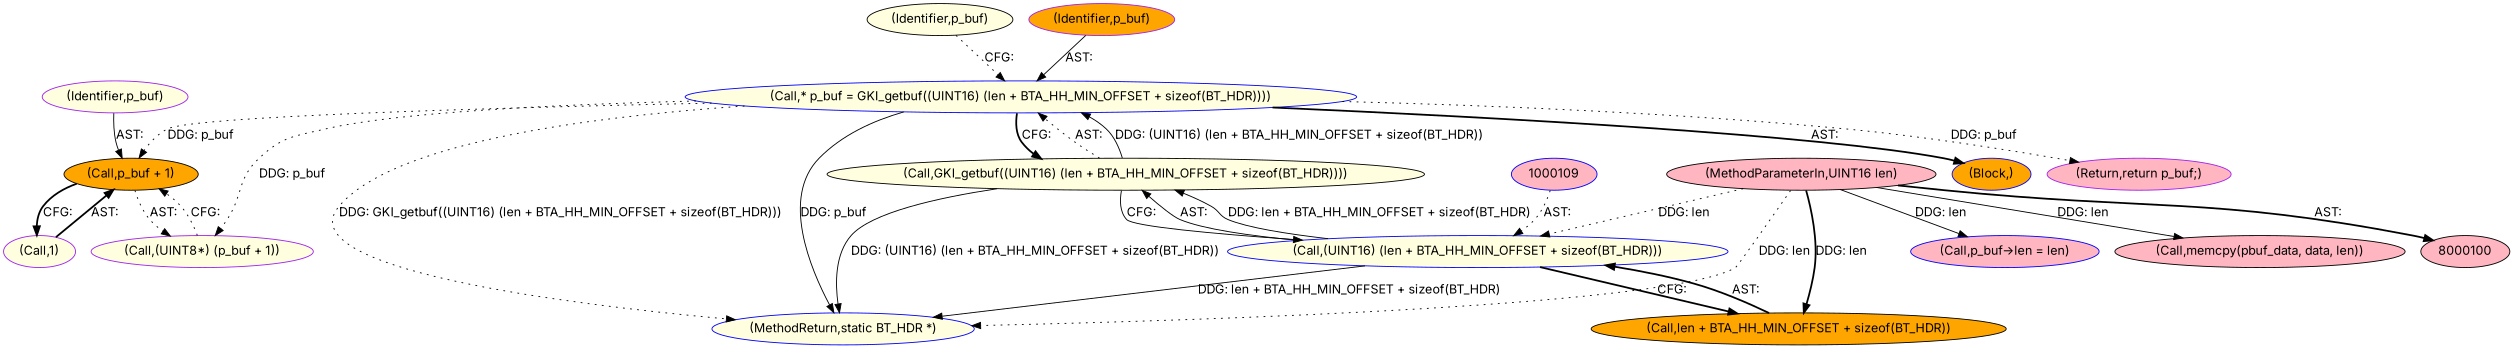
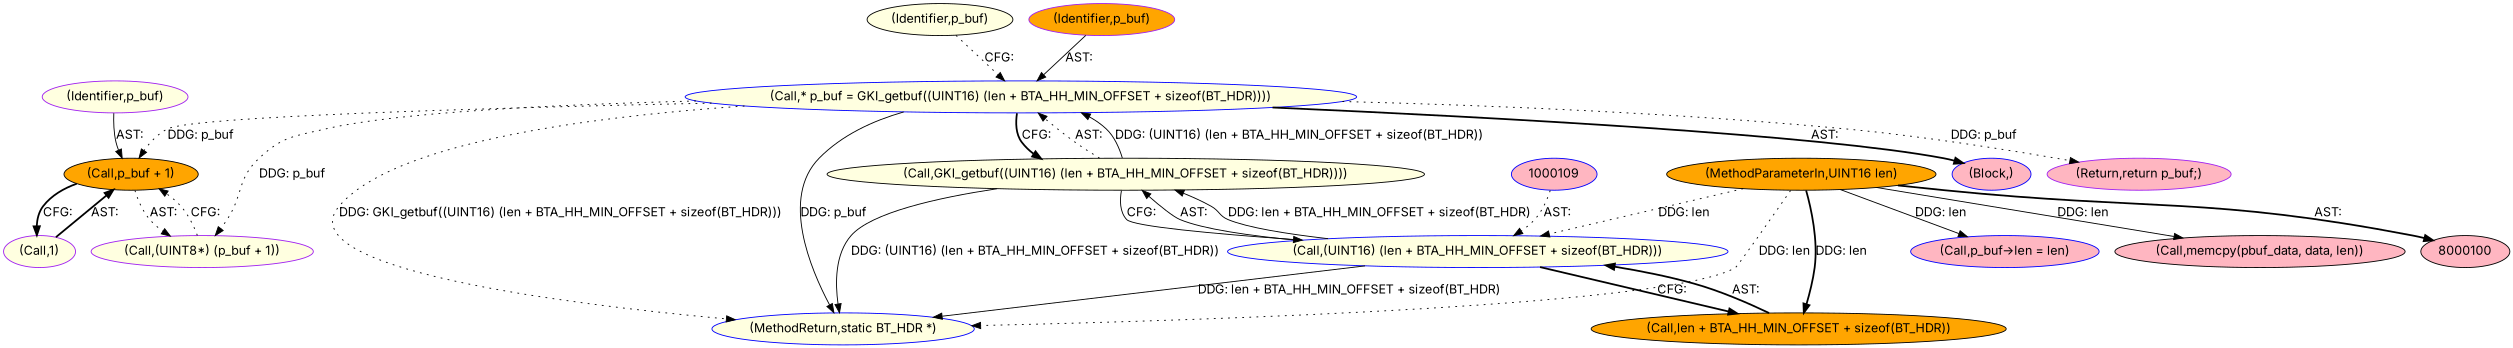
node "(MethodParameterIn,UINT16 len)": fillcolor lightpink -> orange
node "(Block,)": fillcolor orange -> lightpink
